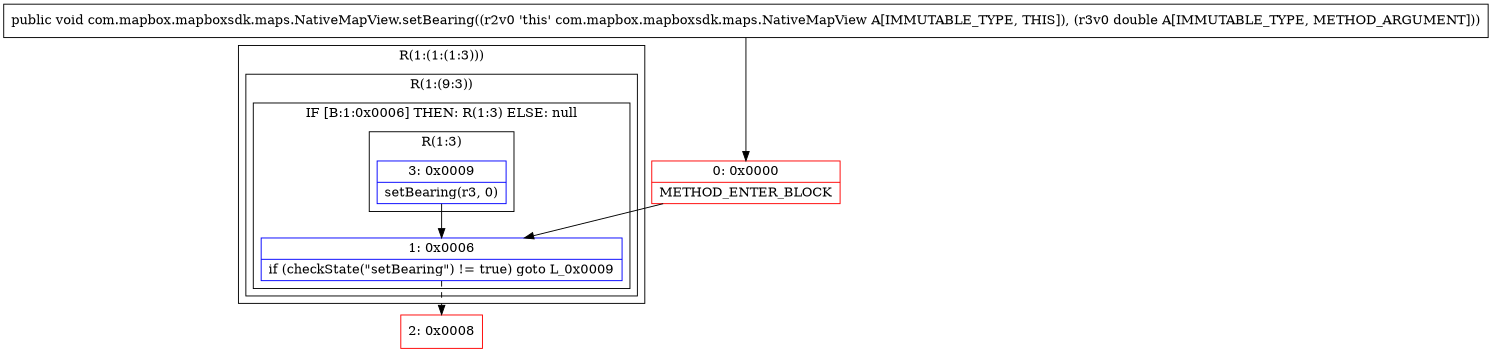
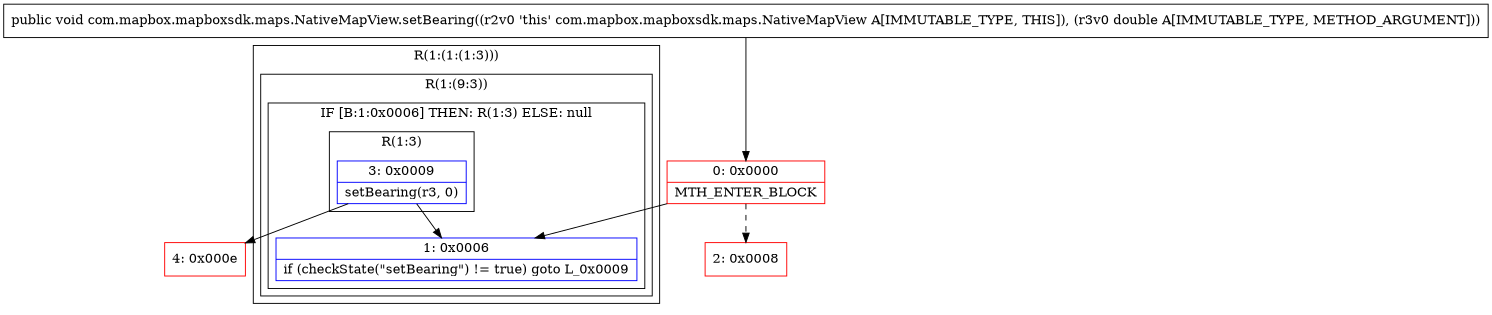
node "0: 0x0000": text "METHOD_ENTER_BLOCK" -> "MTH_ENTER_BLOCK"
node "4: 0x000e": added
edge "1: 0x0006" -> "2: 0x0008": now "0: 0x0000" -> "2: 0x0008"
